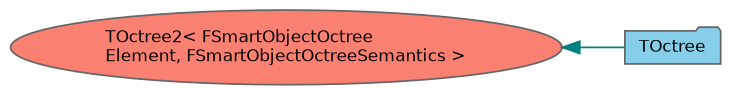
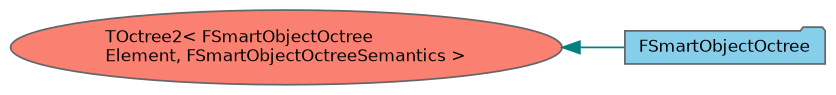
node "TOctree": label "TOctree" -> "FSmartObjectOctree"
